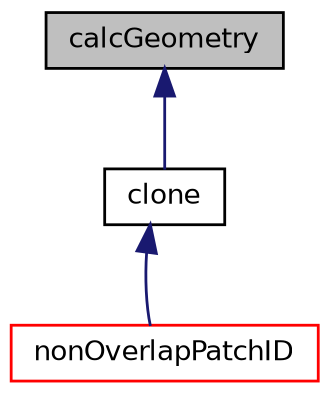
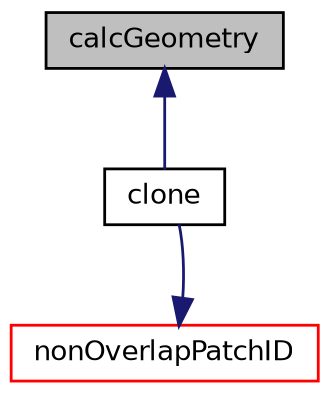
edge "nonOverlapPatchID" -> "clone": reversed
